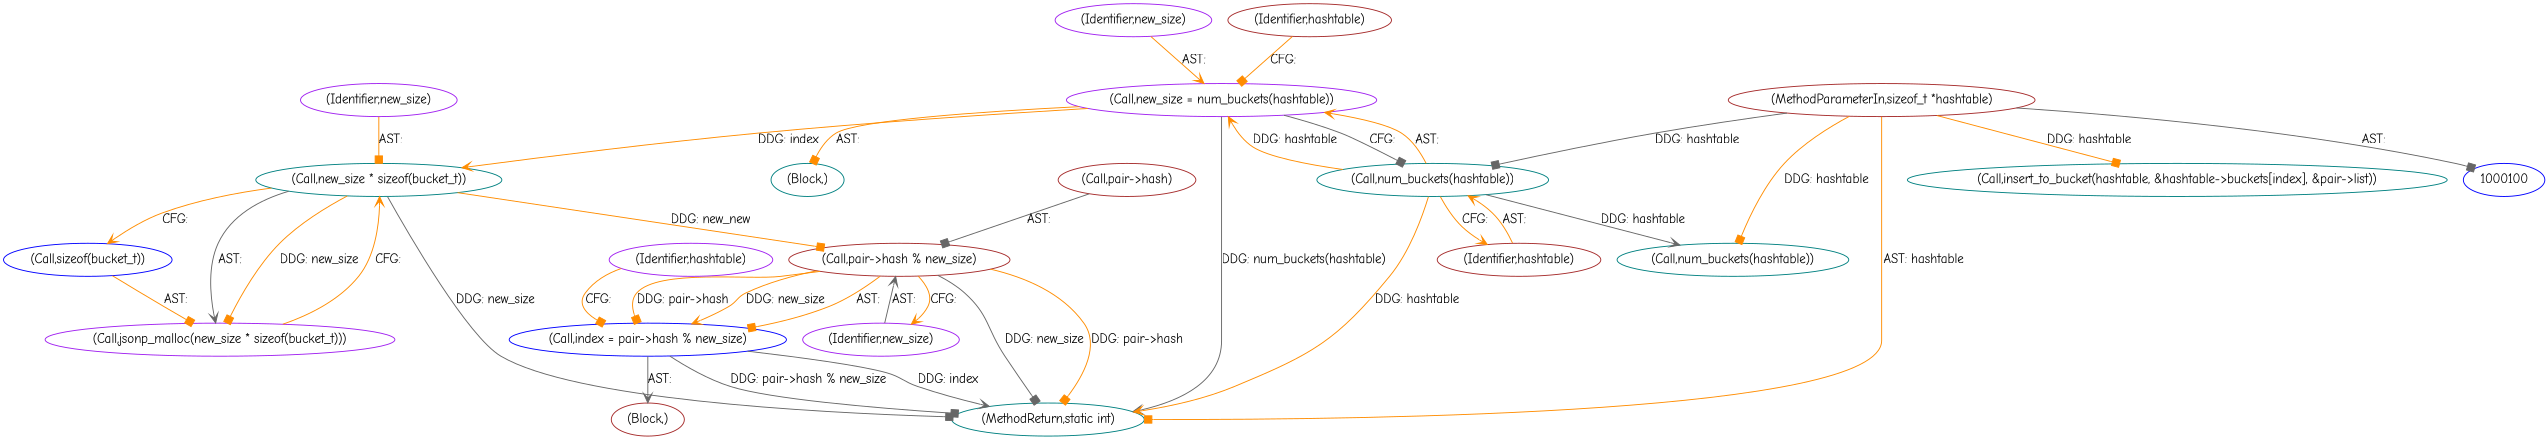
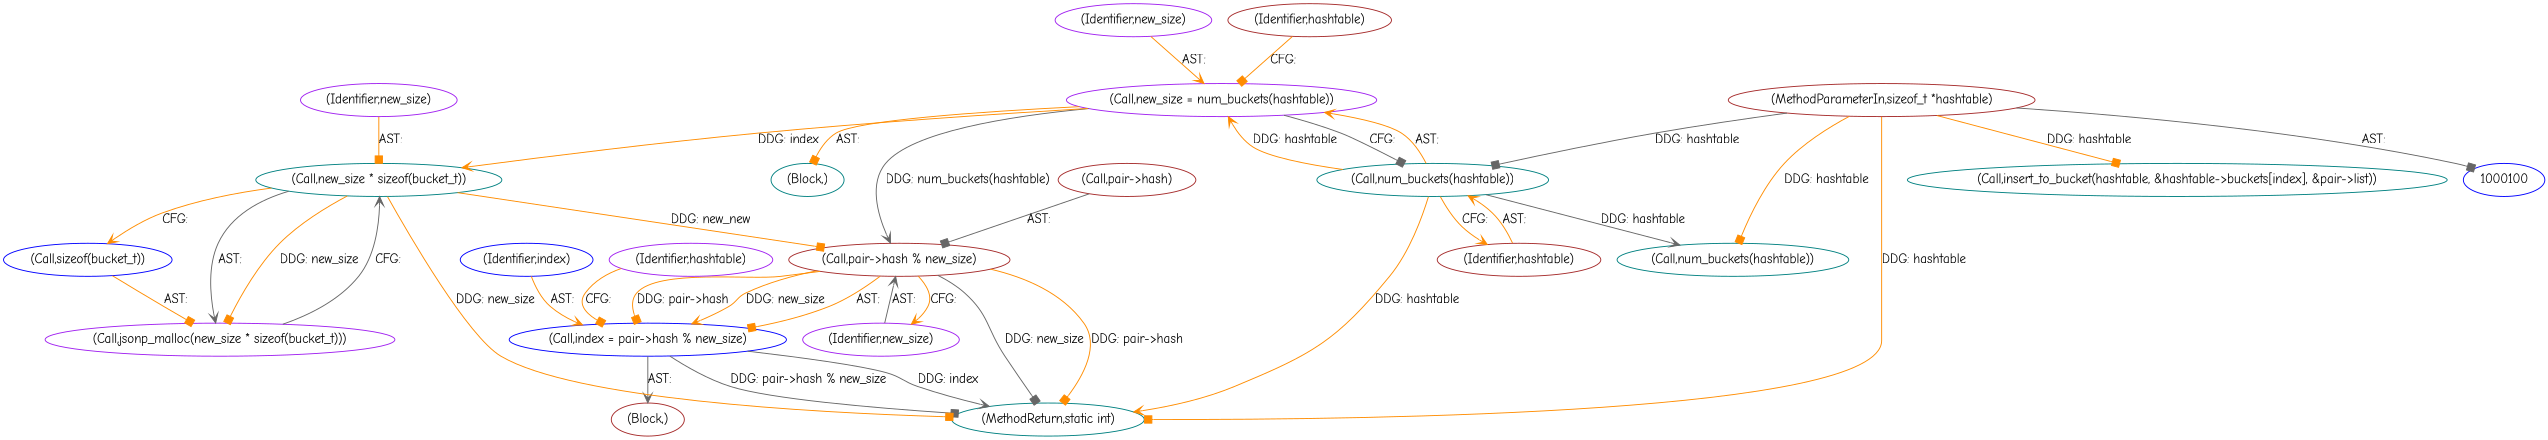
node "(Identifier,index)": added
edge "(MethodParameterIn,sizeof_t *hashtable)" -> "(MethodReturn,static int)": label "AST: hashtable" -> "DDG: hashtable"
edge "(Call,jsonp_malloc(new_size * sizeof(bucket_t)))" -> "(Call,new_size * sizeof(bucket_t))": color darkorange -> gray40
edge "(Call,new_size = num_buckets(hashtable))" -> "(MethodReturn,static int)": now "(Call,new_size = num_buckets(hashtable))" -> "(Call,pair->hash % new_size)"
edge "(Call,new_size * sizeof(bucket_t))" -> "(MethodReturn,static int)": color gray40 -> darkorange
